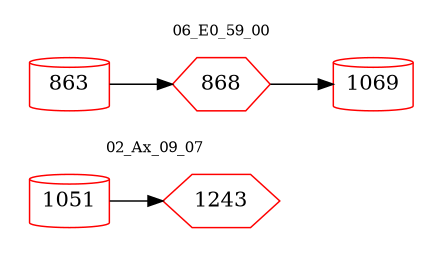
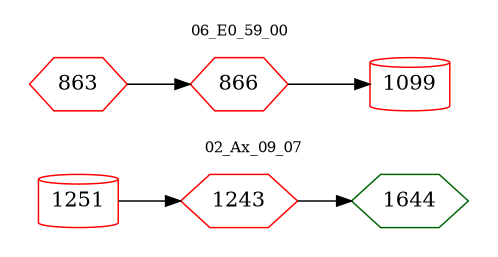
node "863": shape cylinder -> hexagon
node "868": label "868" -> "866"
node "1069": label "1069" -> "1099"
node "1051": label "1051" -> "1251"
node "1644": added
